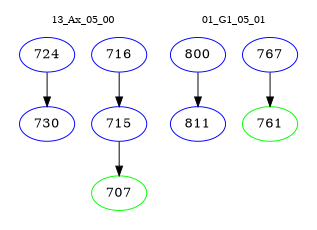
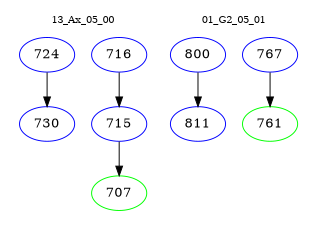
cluster "01_G1_05_01": label "01_G1_05_01" -> "01_G2_05_01"
